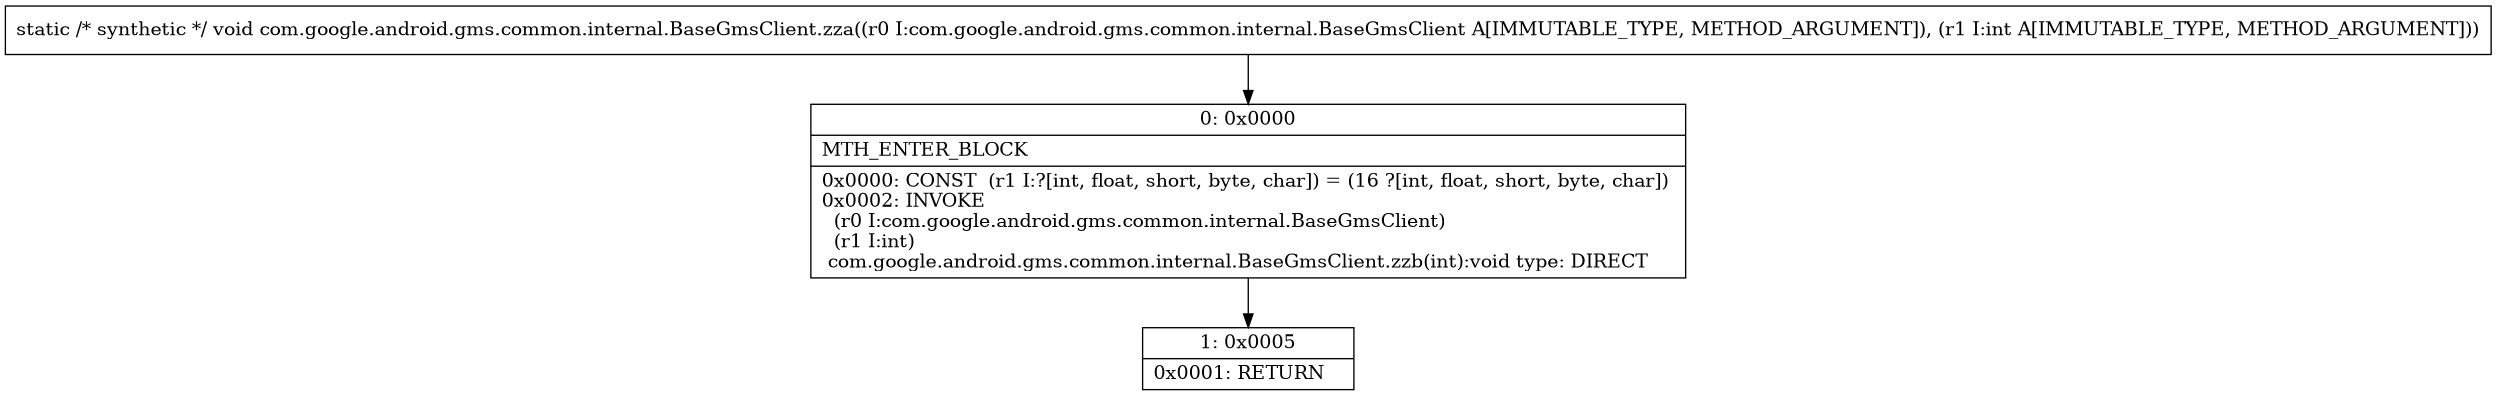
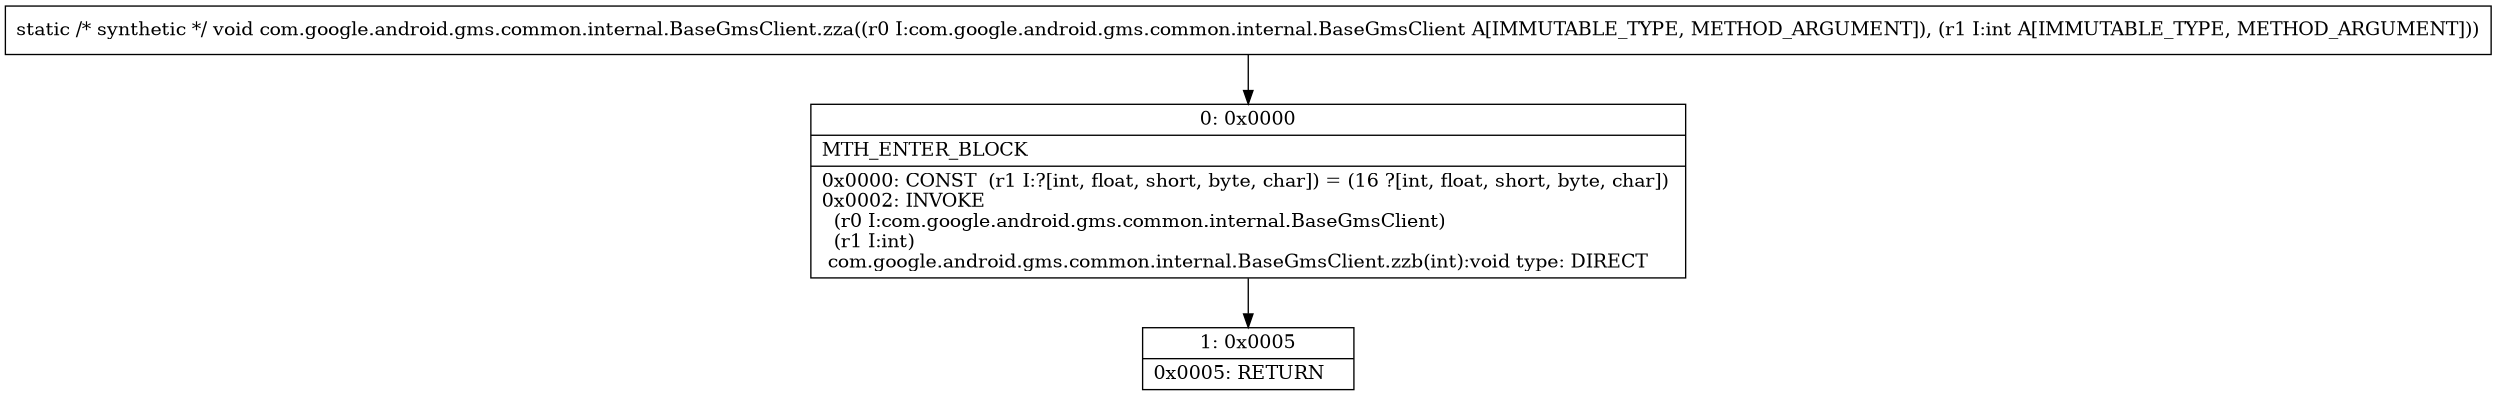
node "1: 0x0005": text "0x0001: RETURN" -> "0x0005: RETURN"
